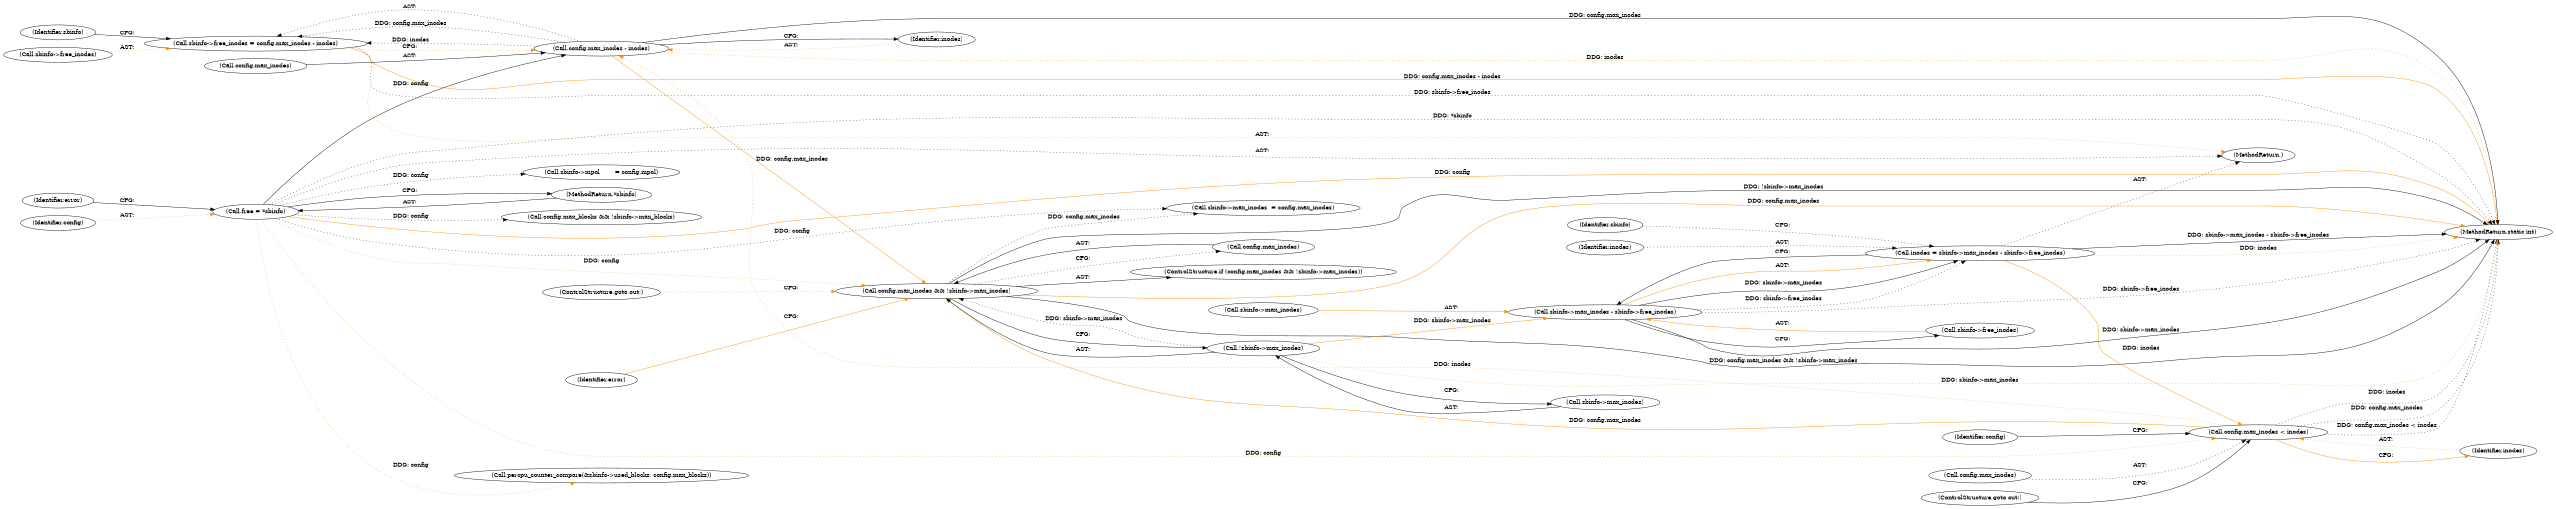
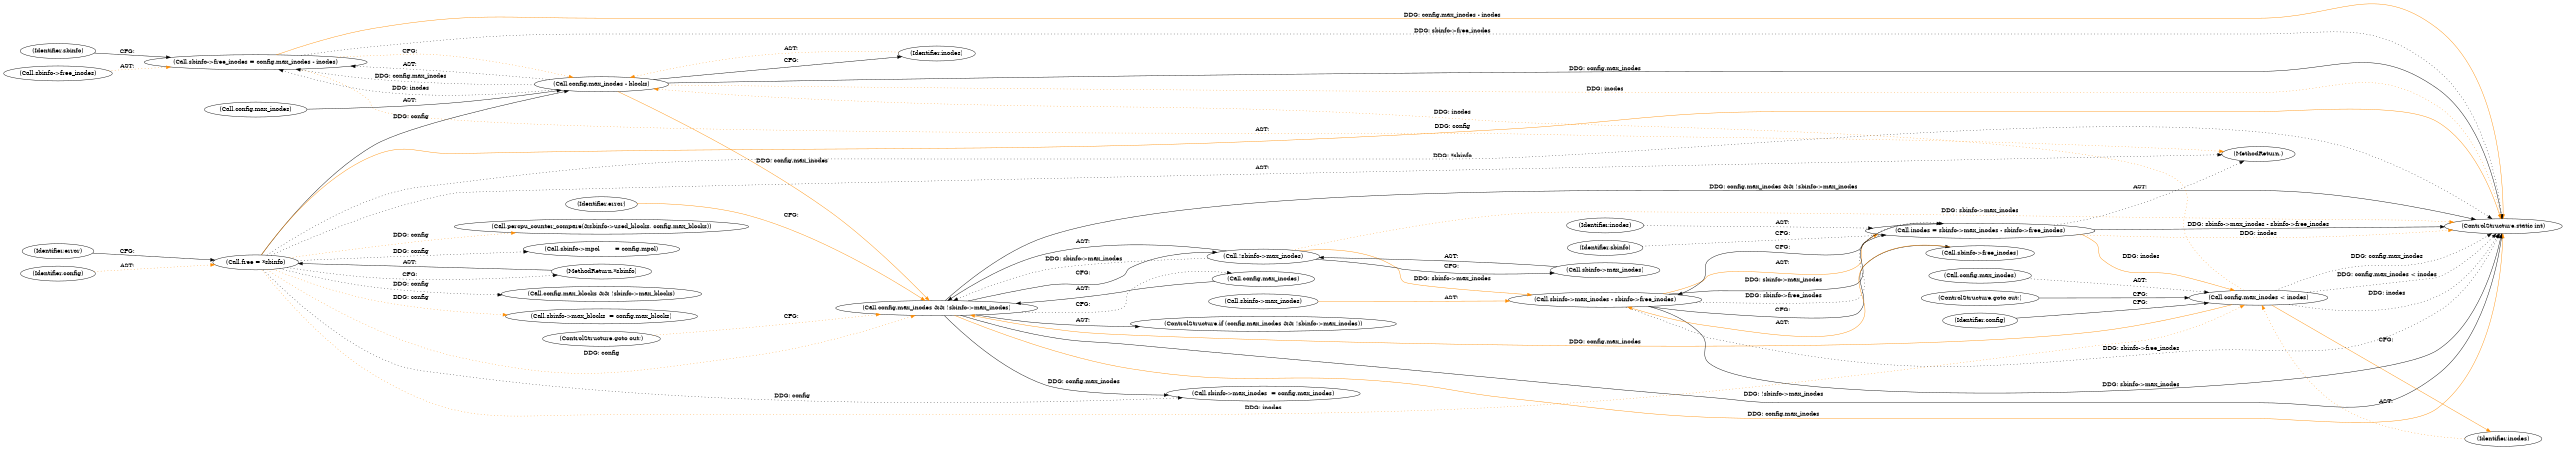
node "(Call,config.max_inodes - inodes)": label "(Call,config.max_inodes - inodes)" -> "(Call,config.max_inodes - blocks)"
edge "(Call,free = *sbinfo)" -> "(MethodReturn,*sbinfo)": style solid -> dotted
edge "(Call,config.max_inodes && !sbinfo->max_inodes)" -> "(Call,sbinfo->max_inodes  = config.max_inodes)": style dotted -> solid
node "(MethodReturn,static int)": label "(MethodReturn,static int)" -> "(ControlStructure,static int)"
node "(Call,sbinfo->max_blocks  = config.max_blocks)": added
edge "(Call,free = *sbinfo)" -> "(Call,config.max_inodes < inodes)": label "DDG: config" -> "DDG: inodes"
